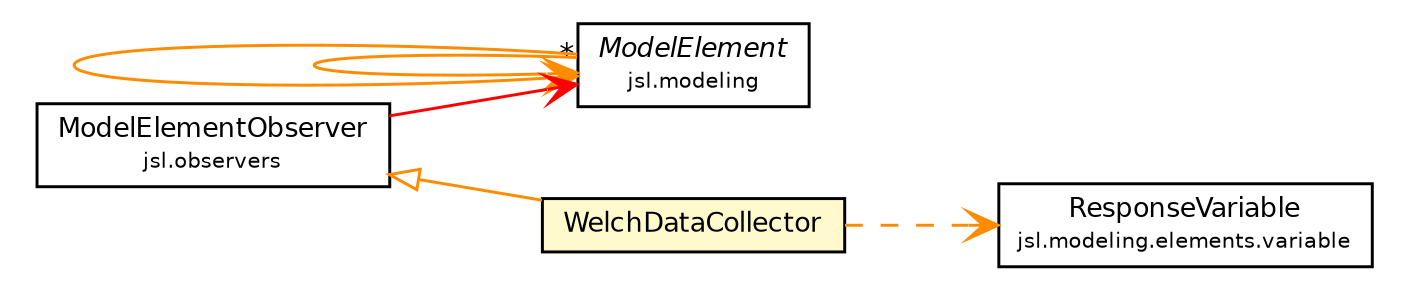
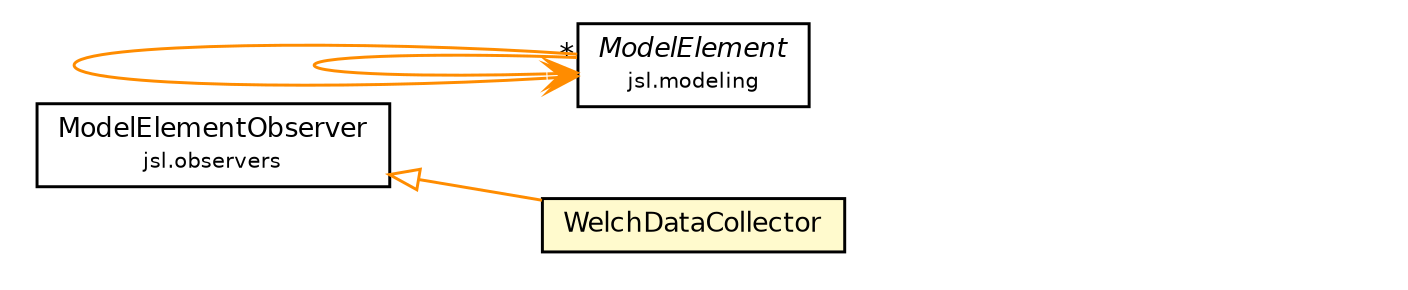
edge "ModelElementObserver" -> "ModelElement": removed
node "ResponseVariable": removed
